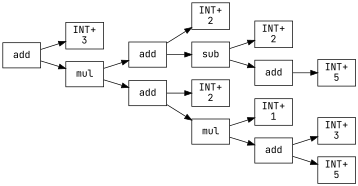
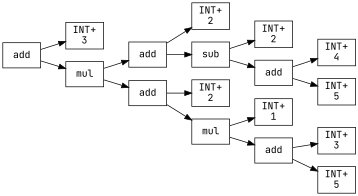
node "INT+ 4": added
